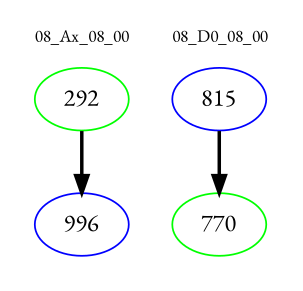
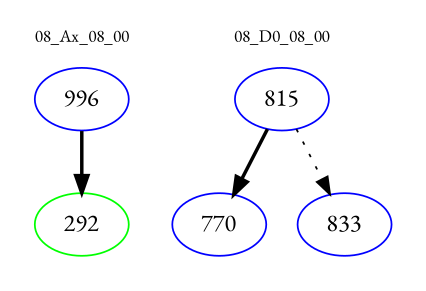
edge "292" -> "996": reversed
node "770": color green -> blue
node "833": added
